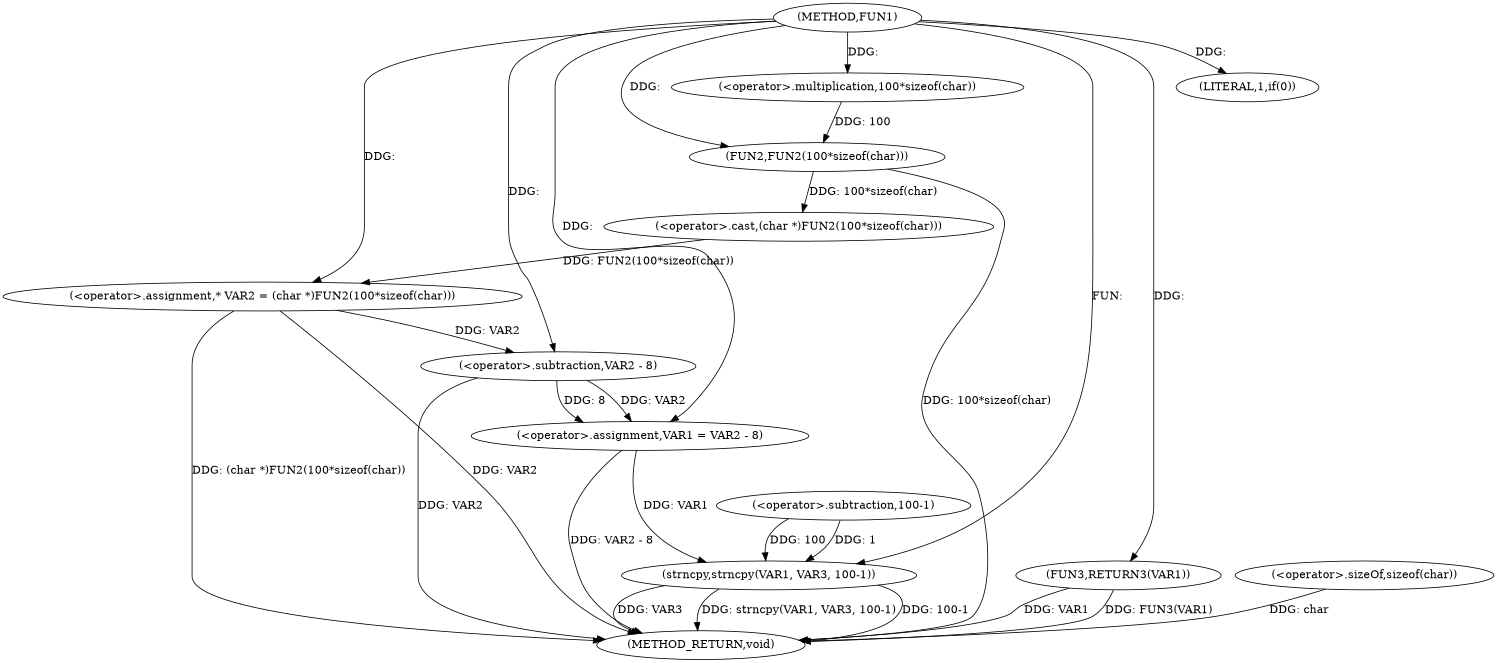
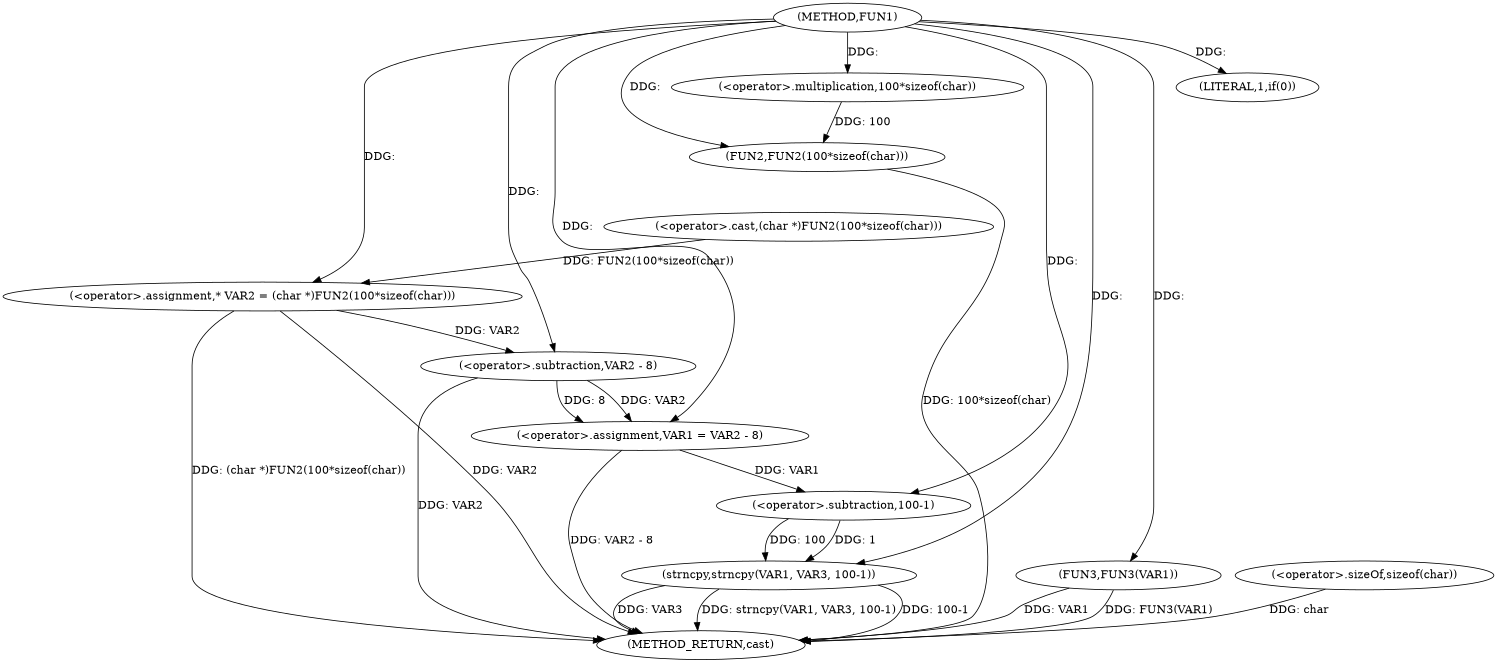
edge "(FUN2,FUN2(100*sizeof(char)))" -> "(<operator>.cast,(char *)FUN2(100*sizeof(char)))": removed, label "DDG: 100*sizeof(char)"
edge "(METHOD,FUN1)" -> "(<operator>.subtraction,100-1)": added, label "DDG:"
edge "(METHOD,FUN1)" -> "(strncpy,strncpy(VAR1, VAR3, 100-1))": label "FUN: " -> "DDG: "
edge "(<operator>.assignment,VAR1 = VAR2 - 8)" -> "(strncpy,strncpy(VAR1, VAR3, 100-1))": now "(<operator>.assignment,VAR1 = VAR2 - 8)" -> "(<operator>.subtraction,100-1)"
node "(FUN3,RETURN3(VAR1))": label "(FUN3,RETURN3(VAR1))" -> "(FUN3,FUN3(VAR1))"
node "(METHOD_RETURN,void)": label "(METHOD_RETURN,void)" -> "(METHOD_RETURN,cast)"
